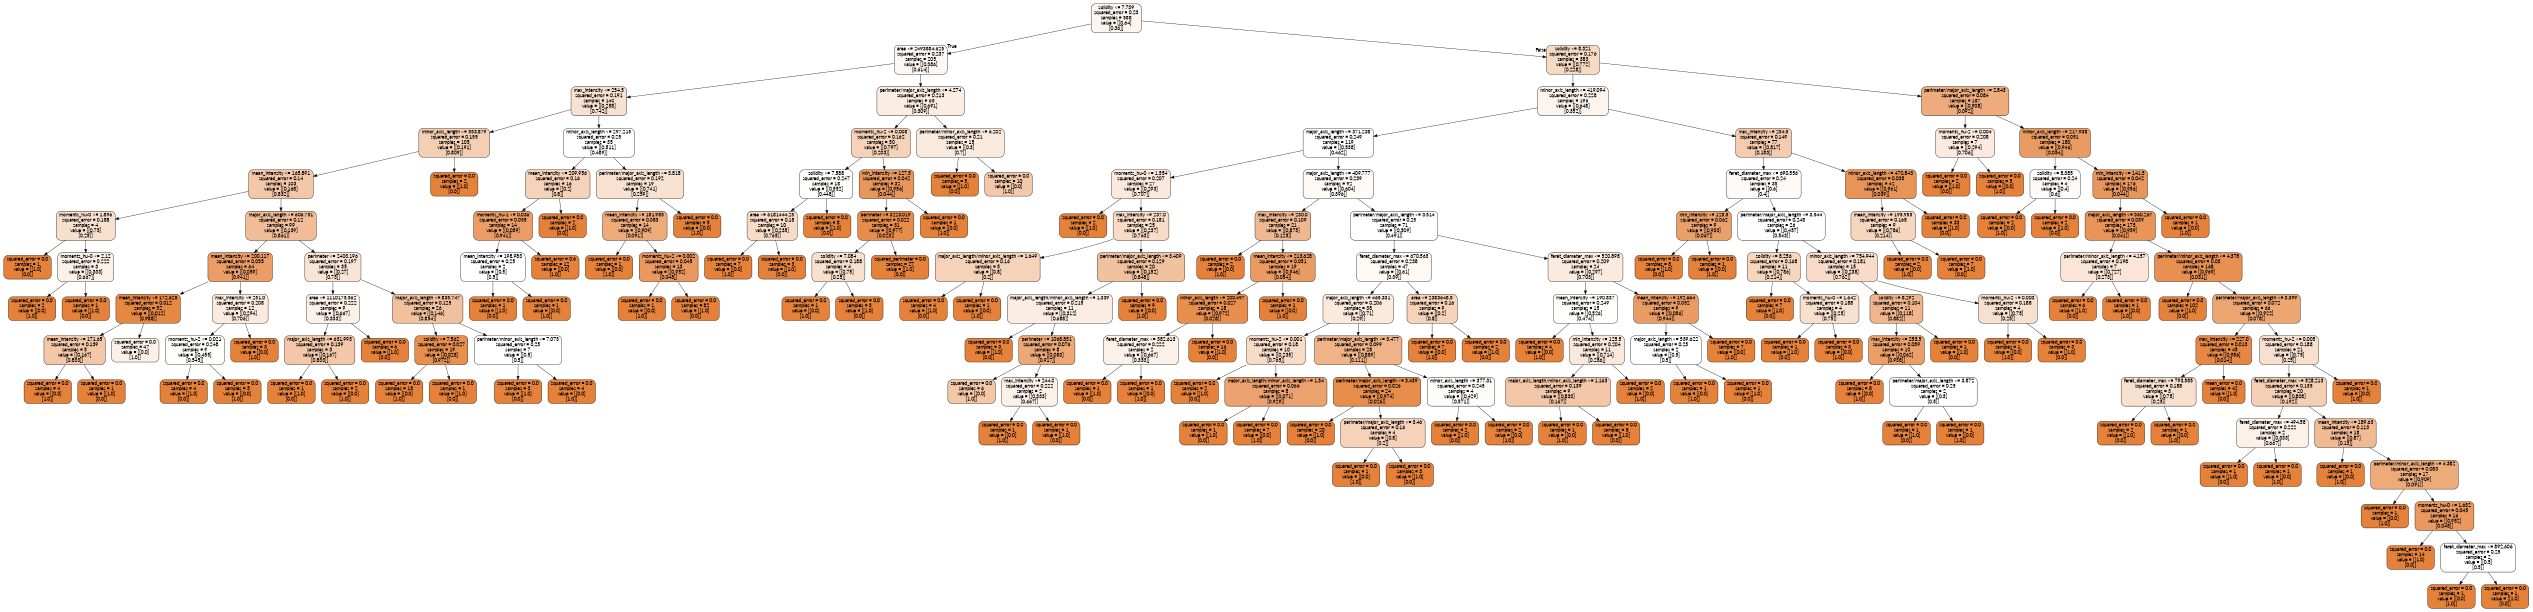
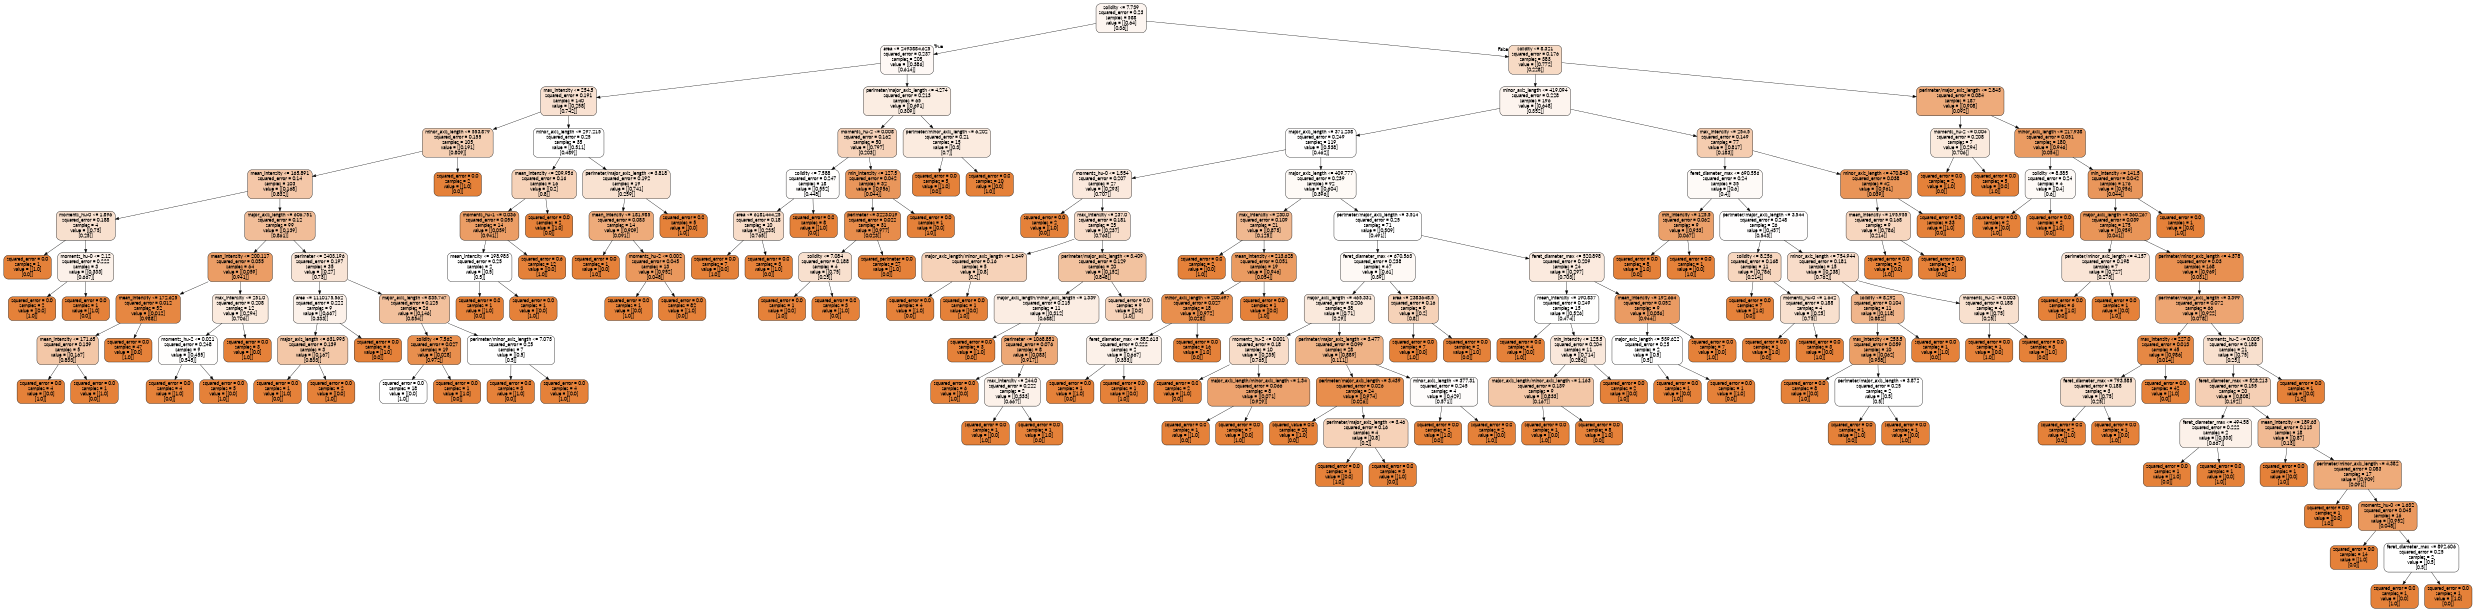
node "squared_error = 0.0 samples = 10 value = [[0.0] [1.0]]": fillcolor #f3c7a7 -> #e58139
node "squared_error = 0.0 samples = 9 value = [[0.0] [1.0]]": fillcolor #e58139 -> #f6d2b8
node "squared_error = 0.0 samples = 102 value = [[1.0] [0.0]]": removed
node "squared_error = 0.0 samples = 47 value = [[0.0] [1.0]]": fillcolor #fcf1e9 -> #e58139
node "squared_error = 0.0 samples = 18 value = [[0.0] [1.0]]": fillcolor #e58139 -> #ffffff
node "squared_error = 0.0 samples = 6 value = [[0.0] [1.0]]": fillcolor #f3c7a7 -> #e58139
node "mean_error = 0.0 samples = 42 value = [[1.0] [0.0]]": label "mean_error = 0.0 samples = 42 value = [[1.0] [0.0]]" -> "squared_error = 0.0 samples = 42 value = [[1.0] [0.0]]"
node "squared_error = 0.0 samples = 20 value = [[1.0] [0.0]]": label "squared_error = 0.0 samples = 20 value = [[1.0] [0.0]]" -> "squared_value = 0.0 samples = 20 value = [[1.0] [0.0]]"
